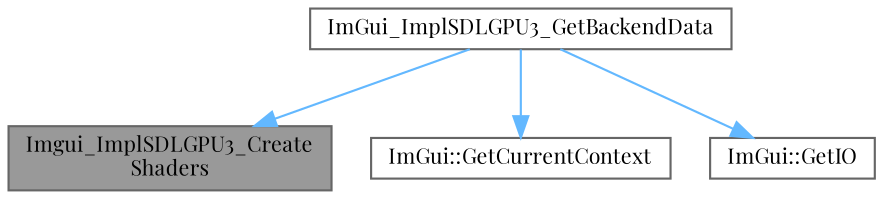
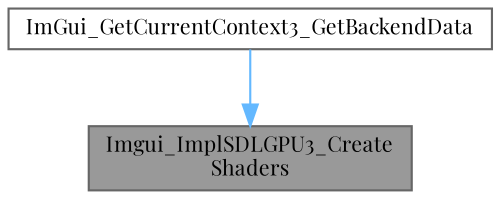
node "ImGui_ImplSDLGPU3_GetBackendData": label "ImGui_ImplSDLGPU3_GetBackendData" -> "ImGui_GetCurrentContext3_GetBackendData"
node "ImGui::GetCurrentContext": removed
node "ImGui::GetIO": removed
